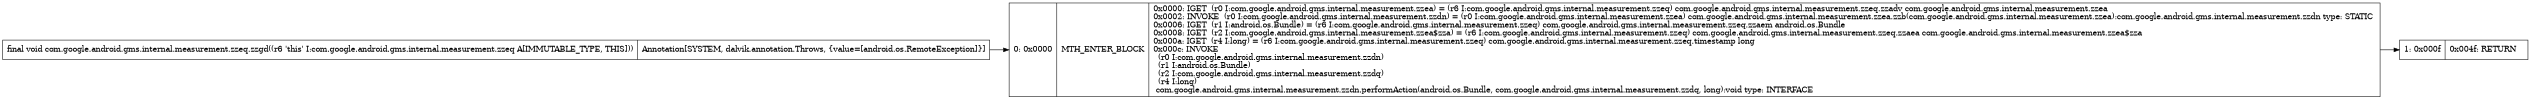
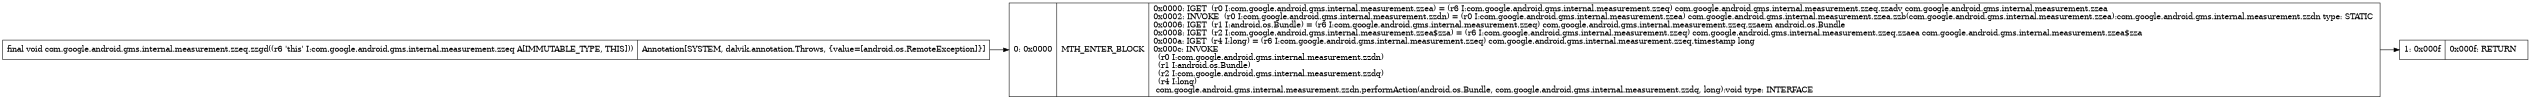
node "1: 0x000f": text "0x004f: RETURN" -> "0x000f: RETURN"
